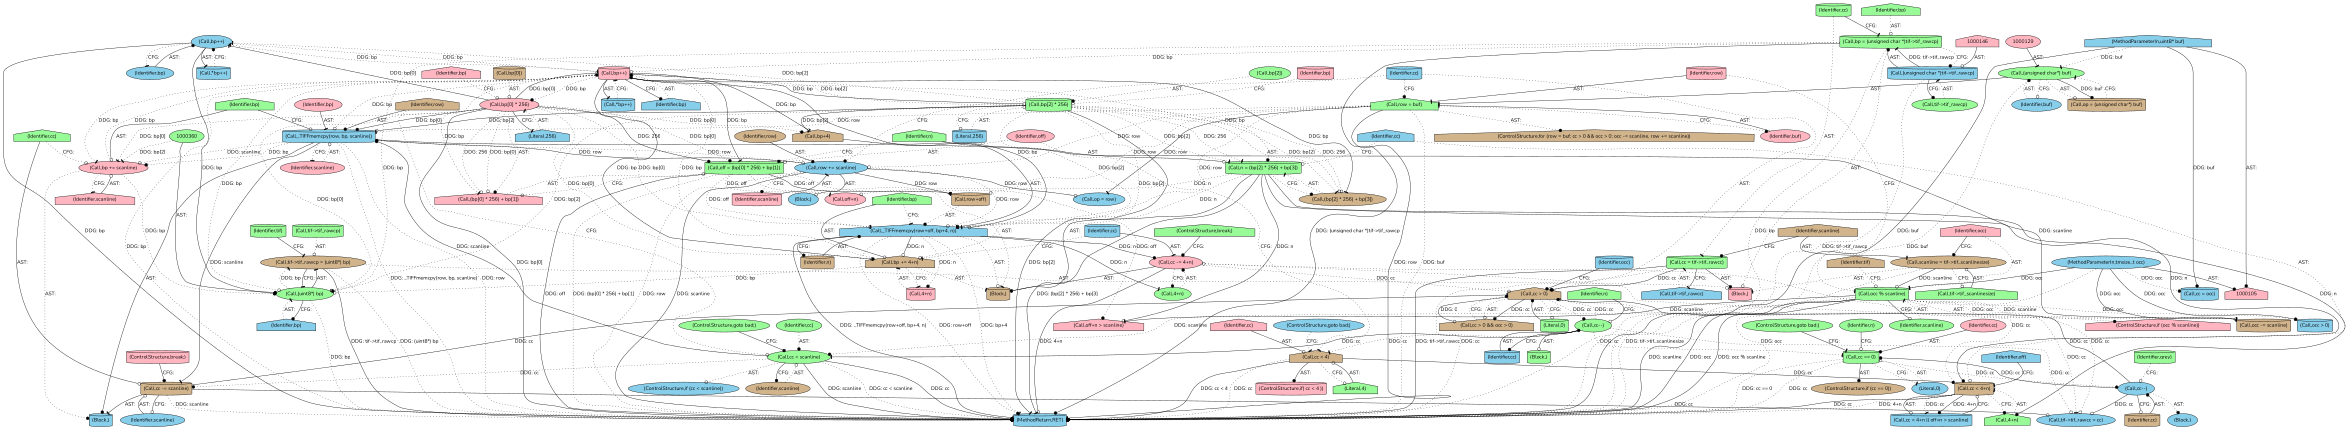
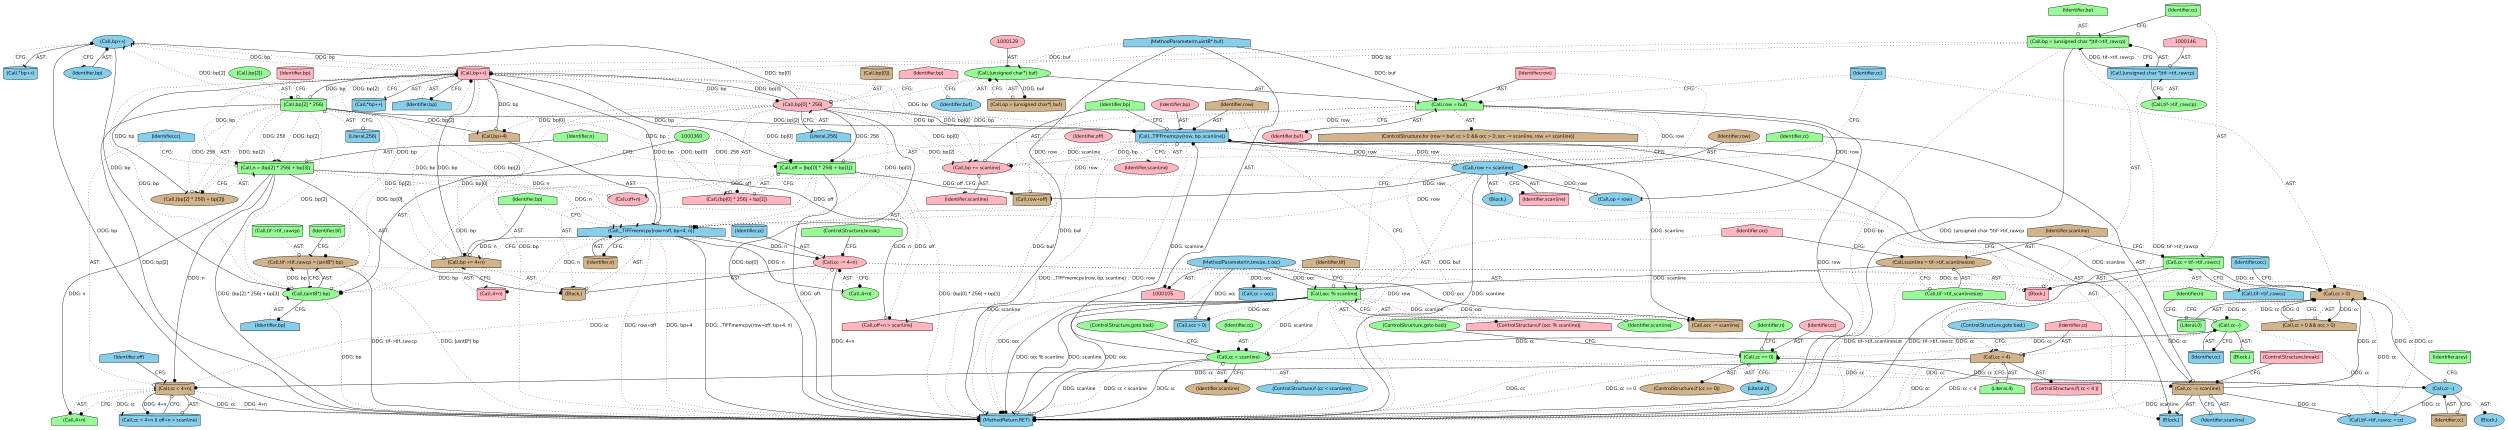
edge "(Call,bp = (unsigned char *)tif->tif_rawcp)" -> "(Call,(uint8*) bp)": now "(Call,bp = (unsigned char *)tif->tif_rawcp)" -> "(Call,tif->tif_rawcp = (uint8*) bp)"
edge "(Call,_TIFFmemcpy(row, bp, scanline))" -> "(Call,occ -= scanline)": arrowhead odot -> dot
edge "(MethodParameterIn,uint8* buf)" -> "(Call,cc = occ)": now "(MethodParameterIn,uint8* buf)" -> "(Call,row = buf)"
